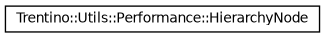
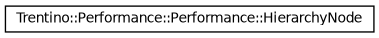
node "Trentino::Utils::Performance::HierarchyNode": label "Trentino::Utils::Performance::HierarchyNode" -> "Trentino::Performance::Performance::HierarchyNode"
